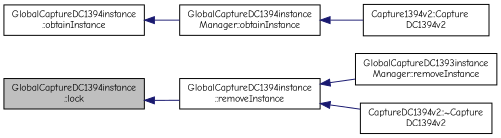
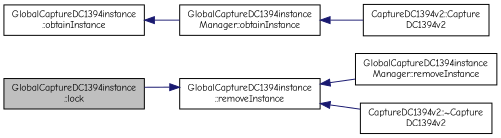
node "Capture1394v2::Capture DC1394v2": label "Capture1394v2::Capture DC1394v2" -> "CaptureDC1394v2::Capture DC1394v2"
node "GlobalCaptureDC1393instance Manager::removeInstance": label "GlobalCaptureDC1393instance Manager::removeInstance" -> "GlobalCaptureDC1394instance Manager::removeInstance"
edge "GlobalCaptureDC1394instance ::removeInstance" -> "GlobalCaptureDC1394instance ::lock": reversed
